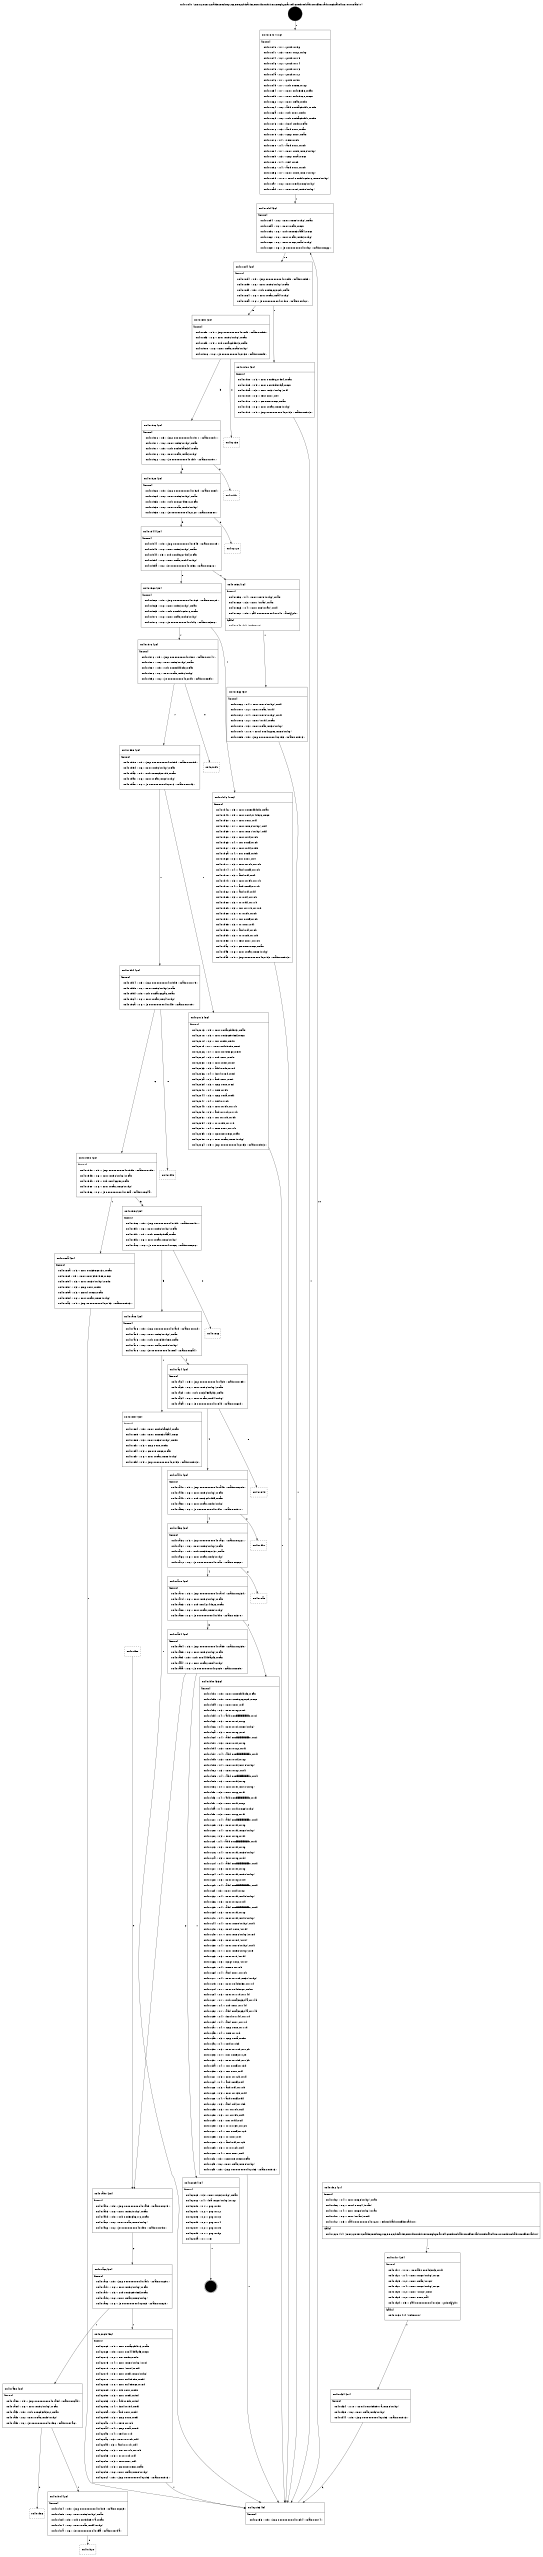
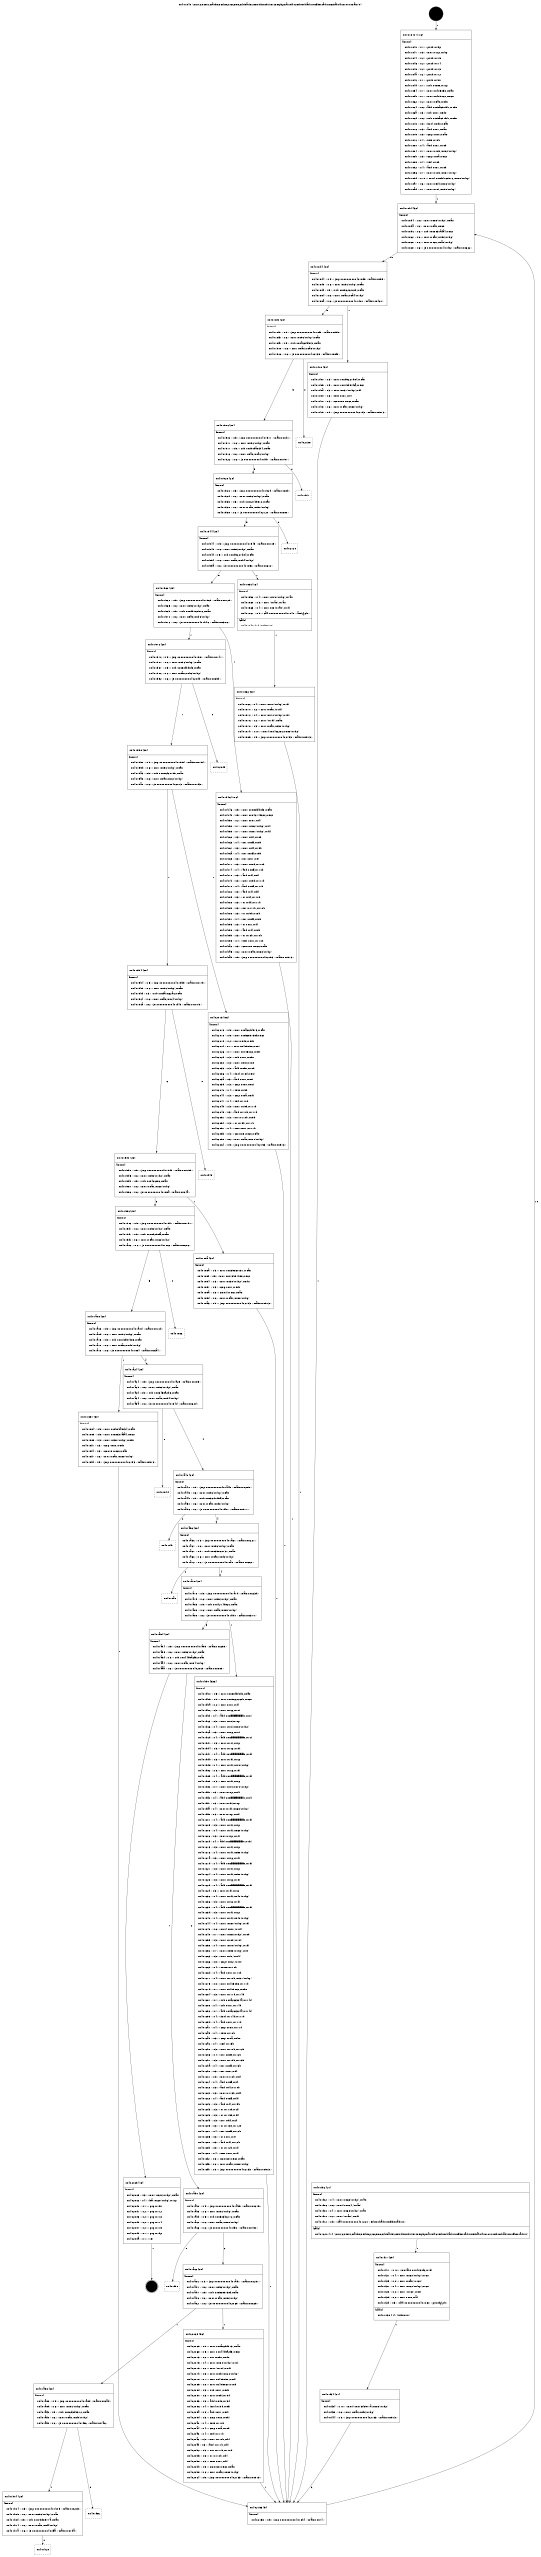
edge "0x401f90" -> "0x401ab0 [28]": reversed
